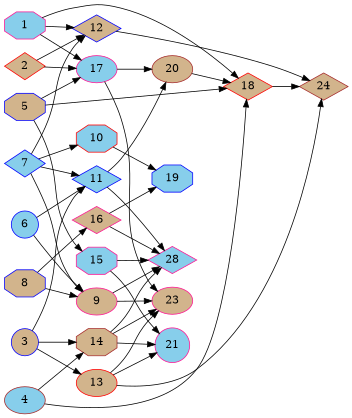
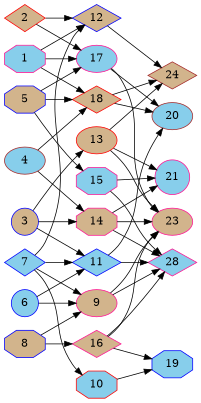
node "20": fillcolor tan -> skyblue
edge "20" -> "18": reversed
edge "16" -> "23": added
node "14": color brown -> deeppink
